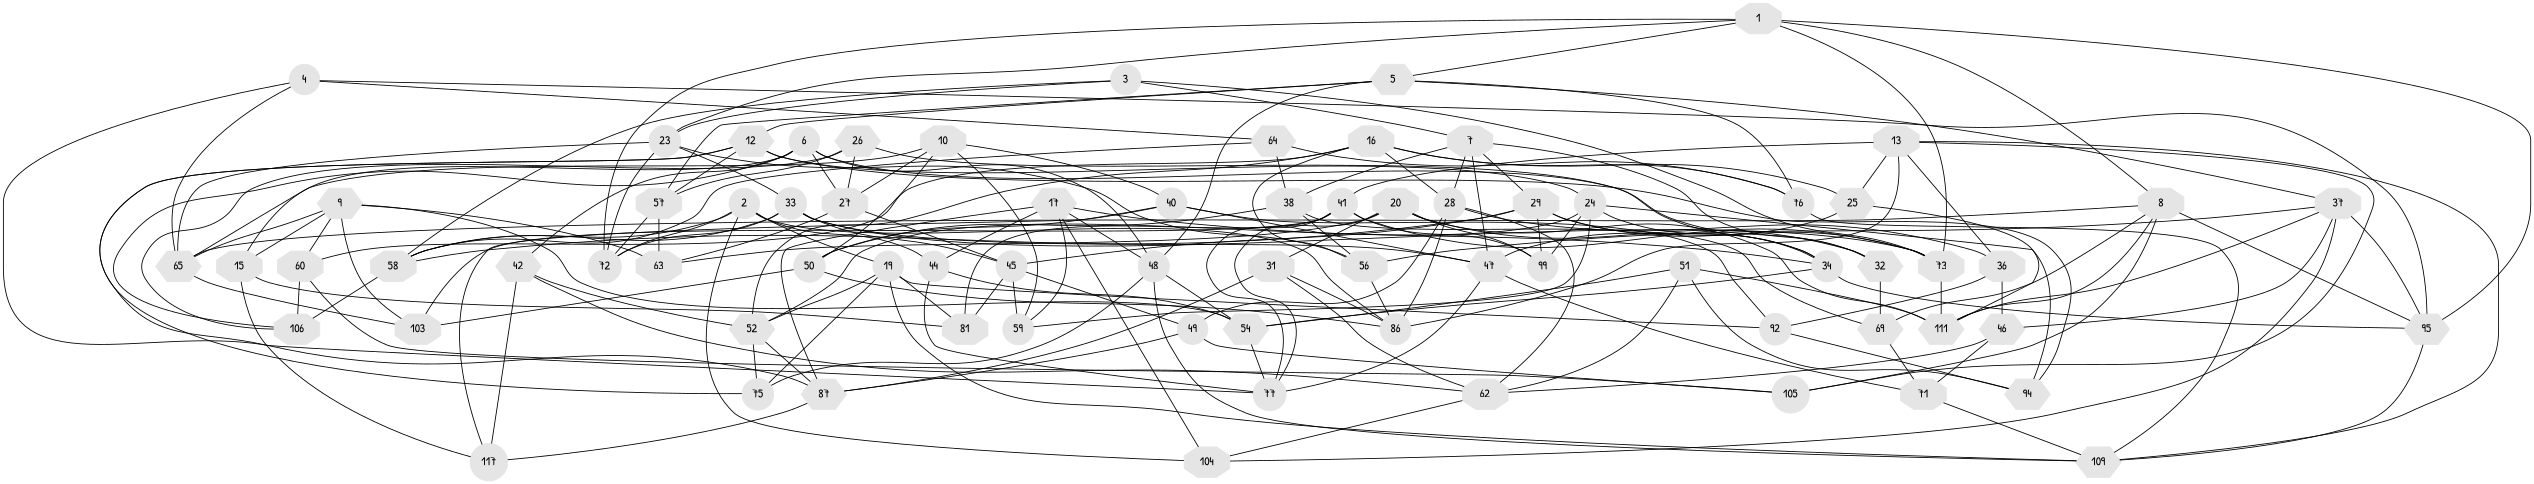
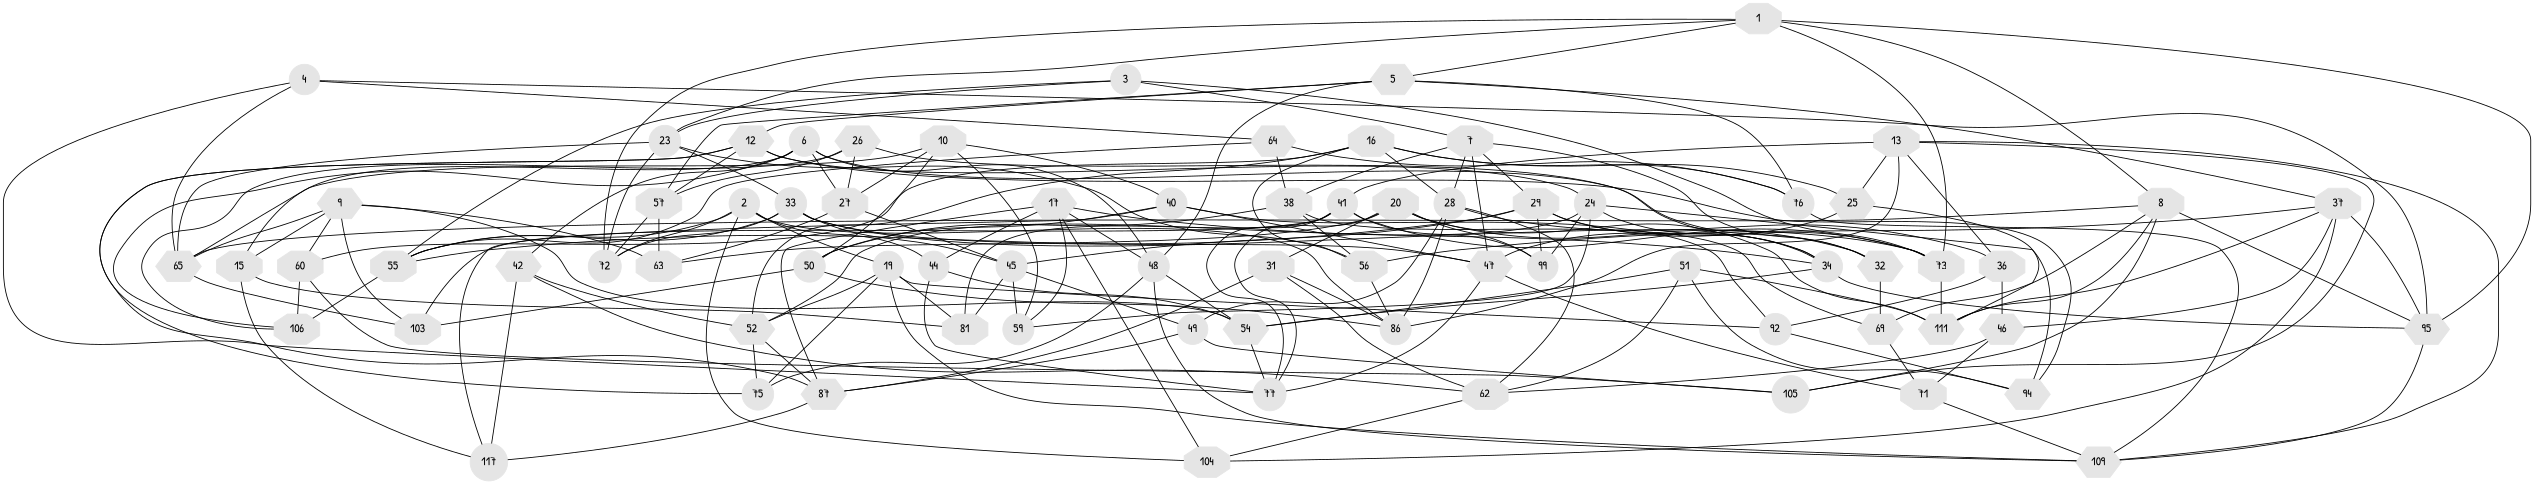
node "58": label "58" -> "55"
